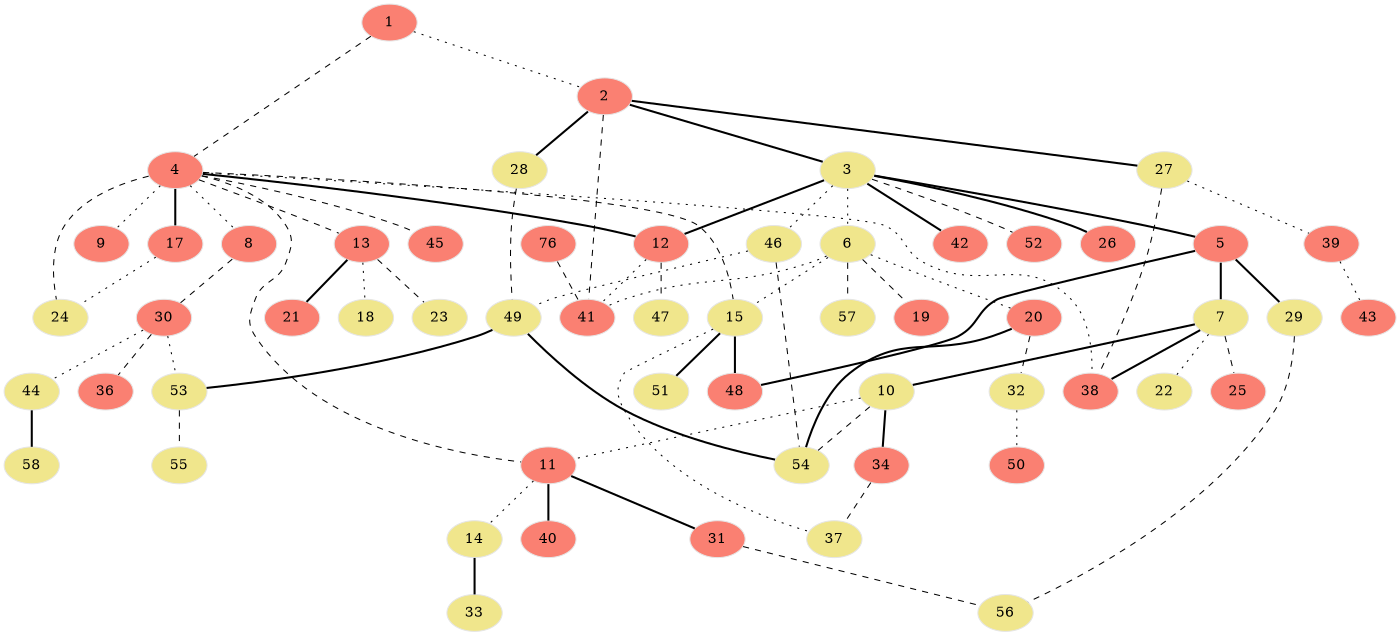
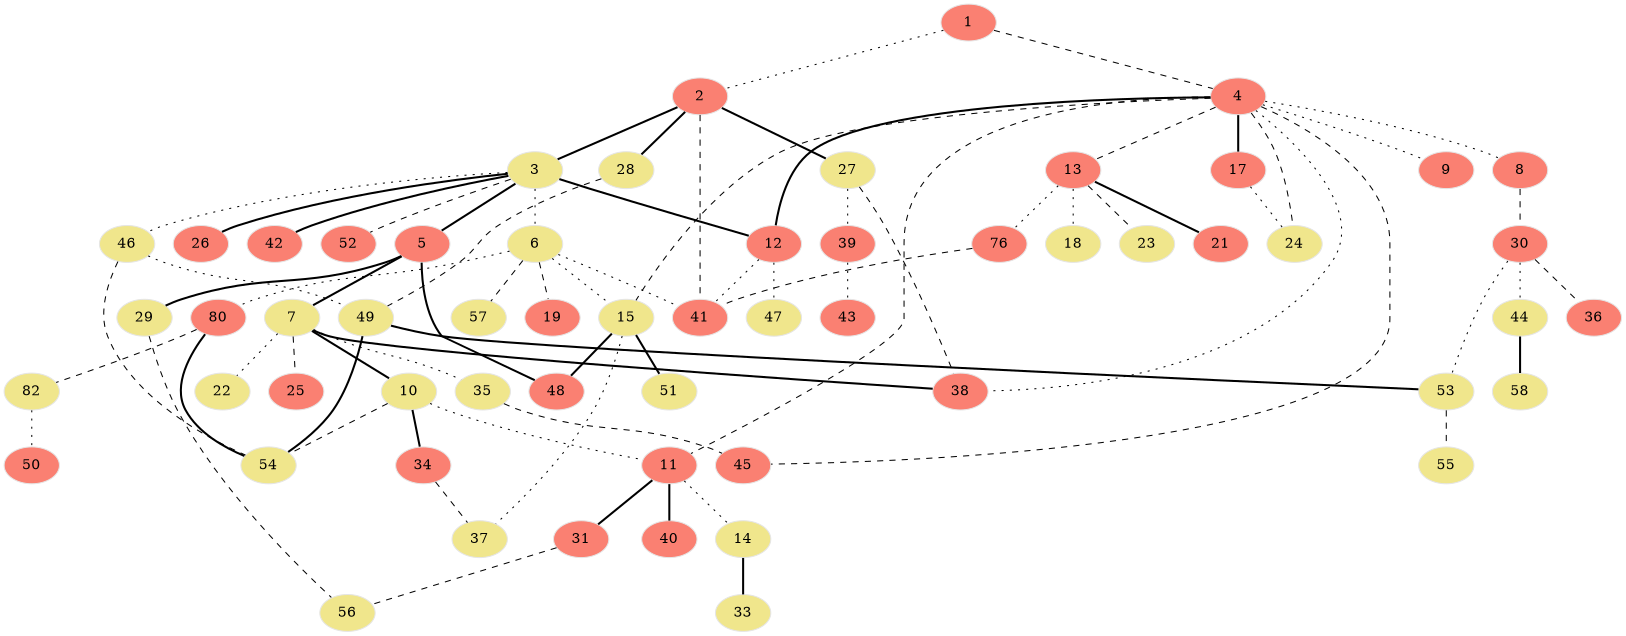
edge "13" -- "76": added
edge "12" -- "47": style dashed -> dotted
node "20": label "20" -> "80"
node "35": added
node "32": label "32" -> "82"
